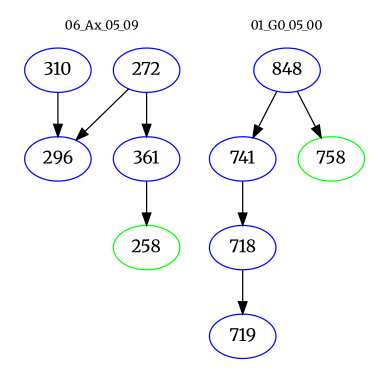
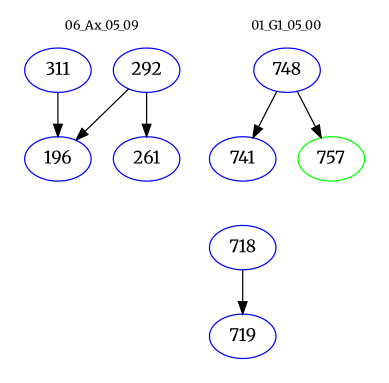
cluster "01_G0_05_00": label "01_G0_05_00" -> "01_G1_05_00"
node "310": label "310" -> "311"
node "272": label "272" -> "292"
node "848": label "848" -> "748"
node "296": label "296" -> "196"
node "361": label "361" -> "261"
node "758": label "758" -> "757"
edge "741" -> "718": removed
node "258": removed
